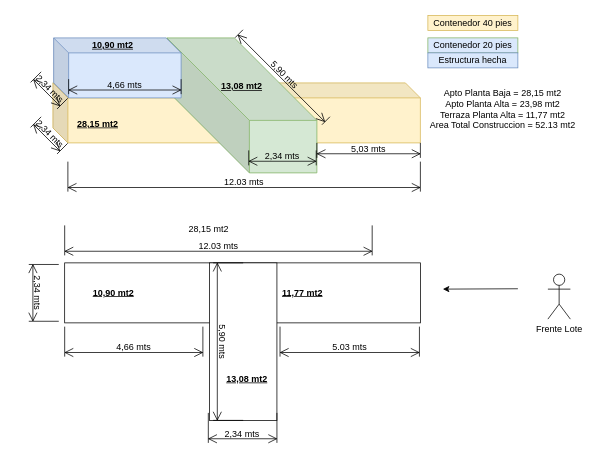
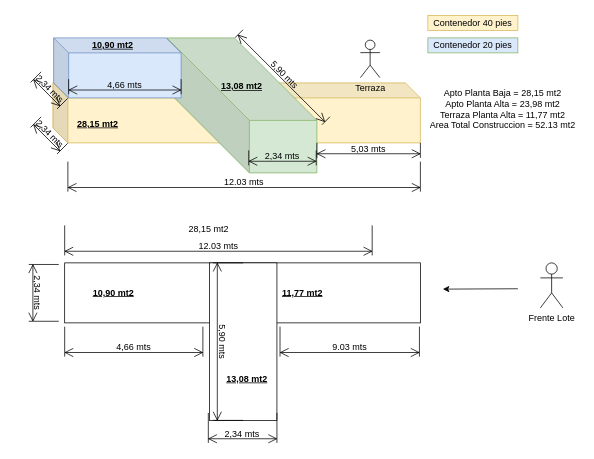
node "Terraza": added
node "Estructura hecha": removed
node "Frente Lote": moved (559, 297) -> (552, 285)
node "5.03 mts": label "5.03 mts" -> "9.03 mts"
